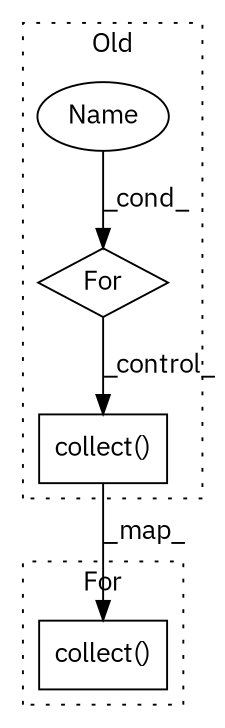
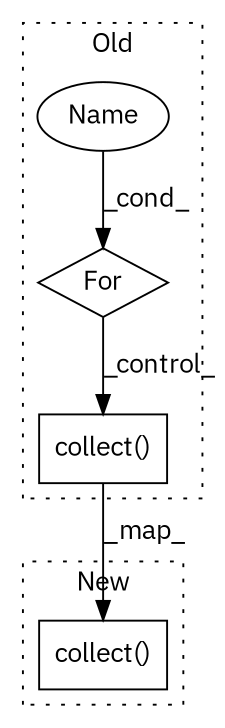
cluster "For": label "For" -> "New"
